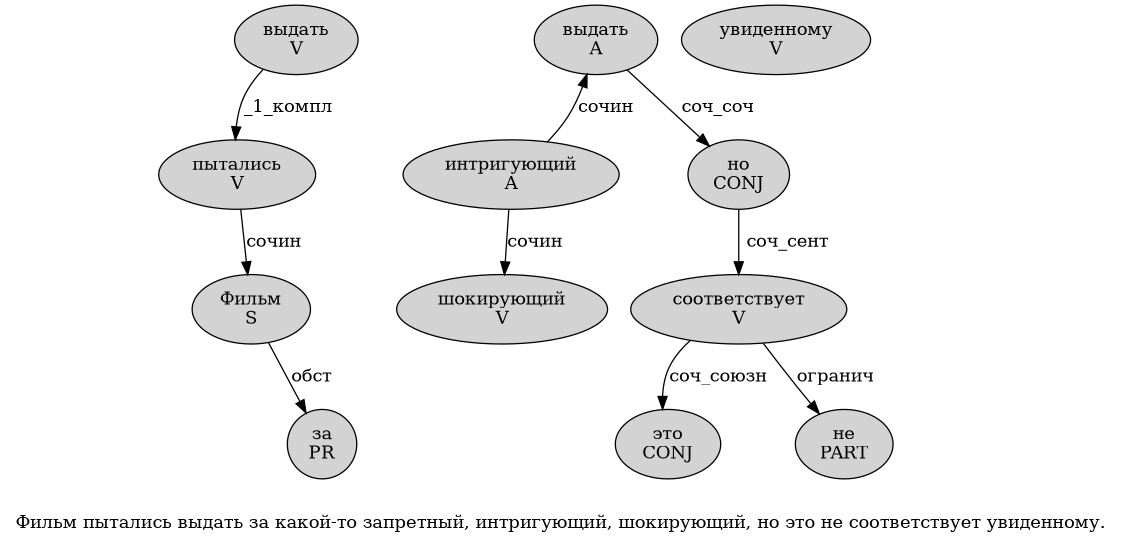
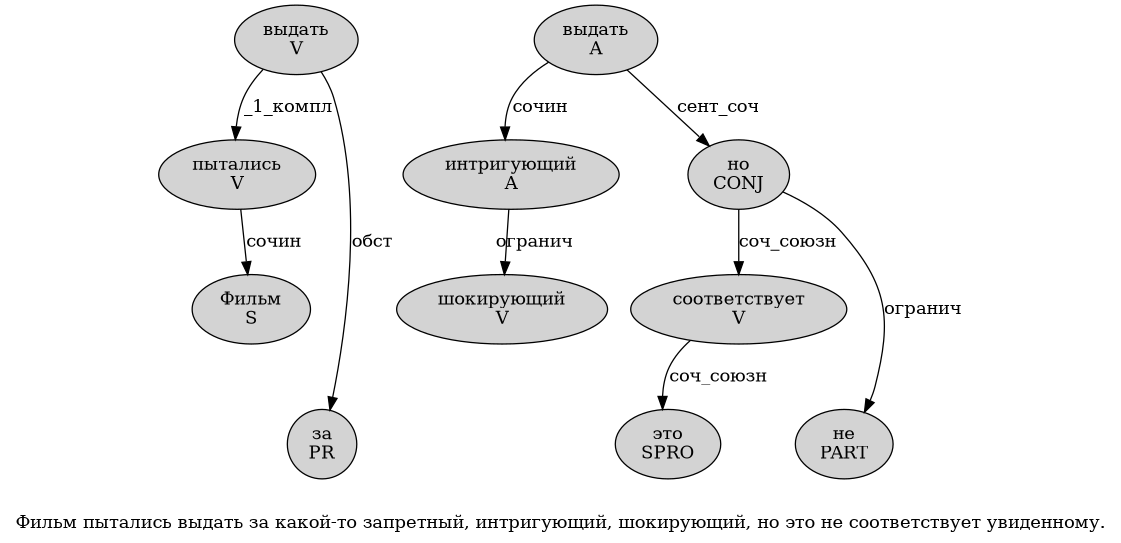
node "увиденному V": removed
edge "выдать A" -> "но CONJ": label "соч_соч" -> "сент_соч"
edge "интригующий A" -> "выдать A": reversed
edge "интригующий A" -> "шокирующий V": label "сочин" -> "огранич"
edge "но CONJ" -> "соответствует V": label "соч_сент" -> "соч_союзн"
edge "Фильм S" -> "за PR": now "выдать V" -> "за PR"
edge "соответствует V" -> "не PART": now "но CONJ" -> "не PART"
node "это CONJ": label "это CONJ" -> "это SPRO"
